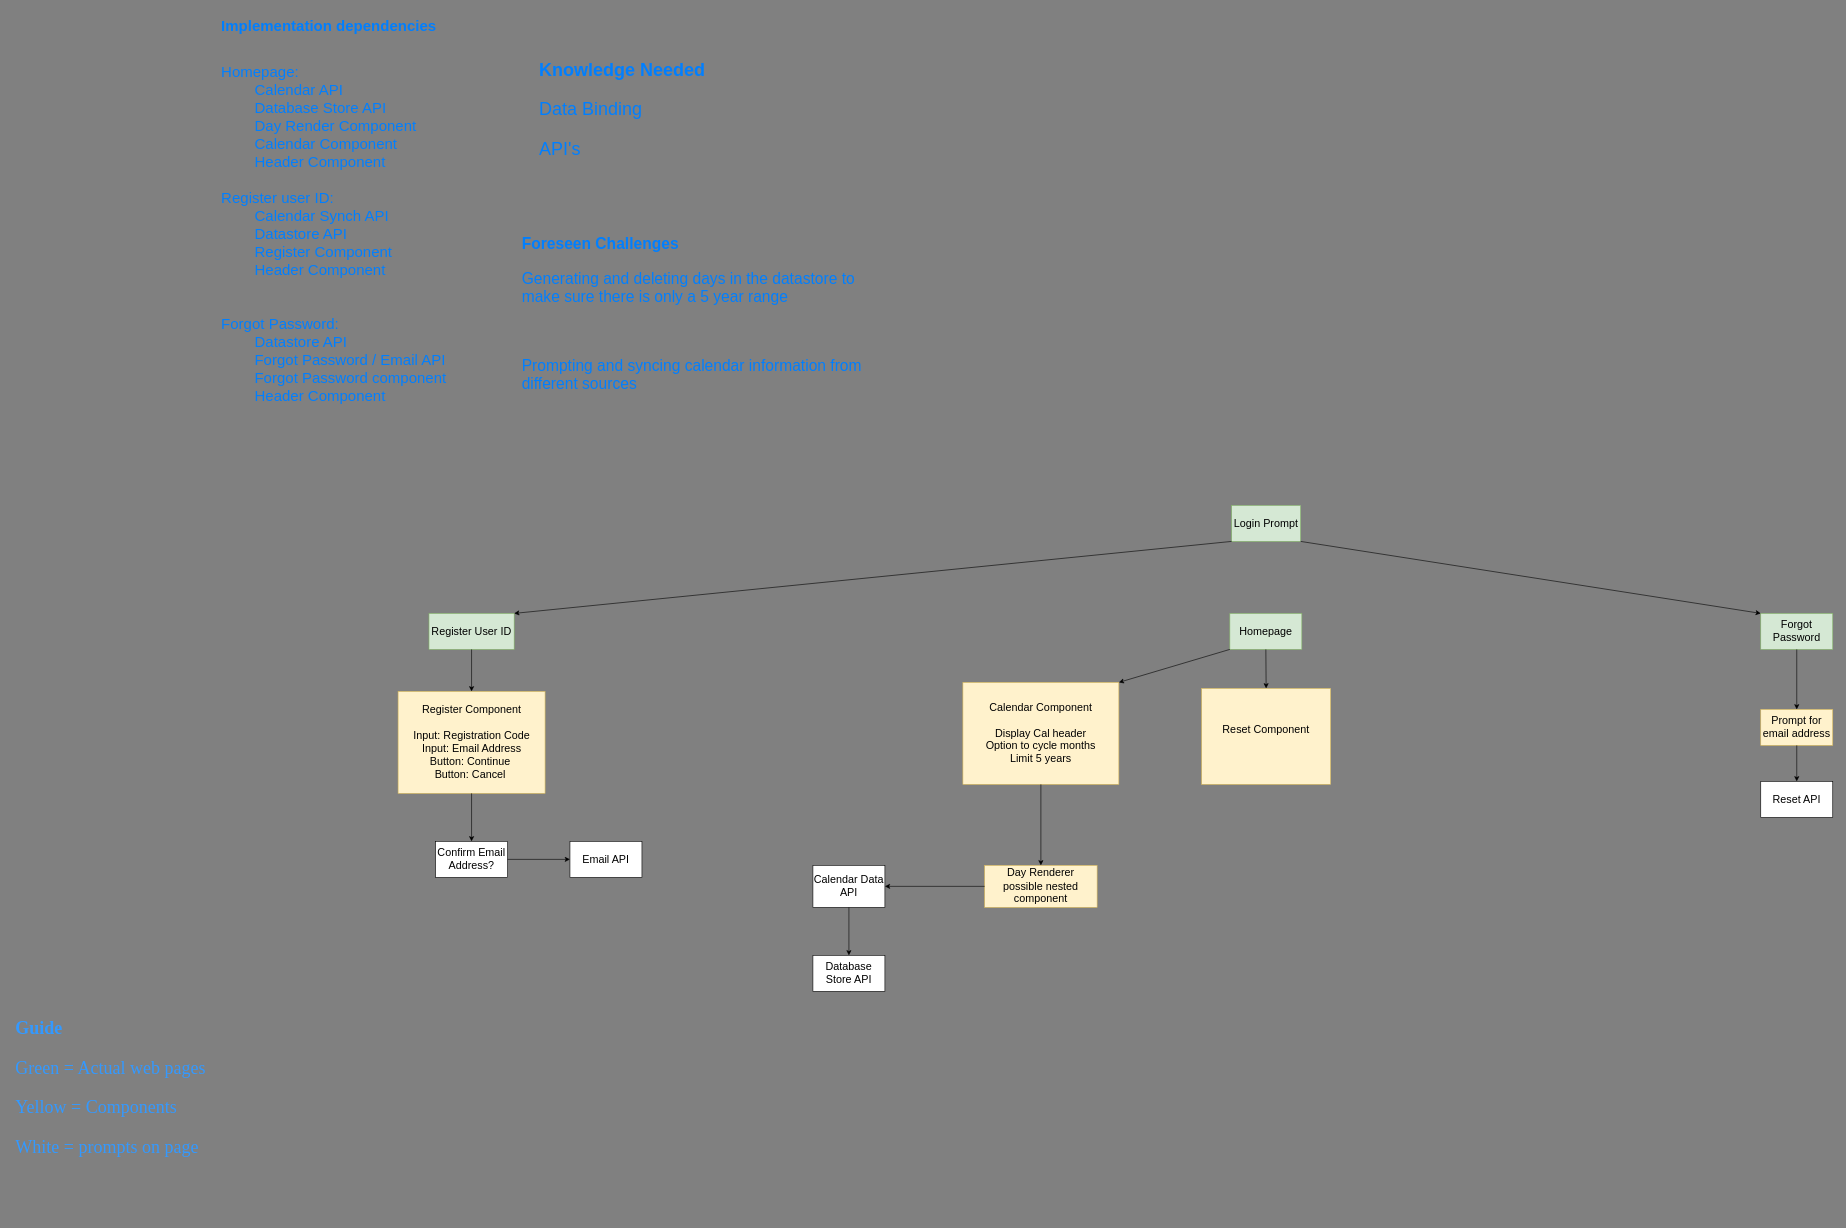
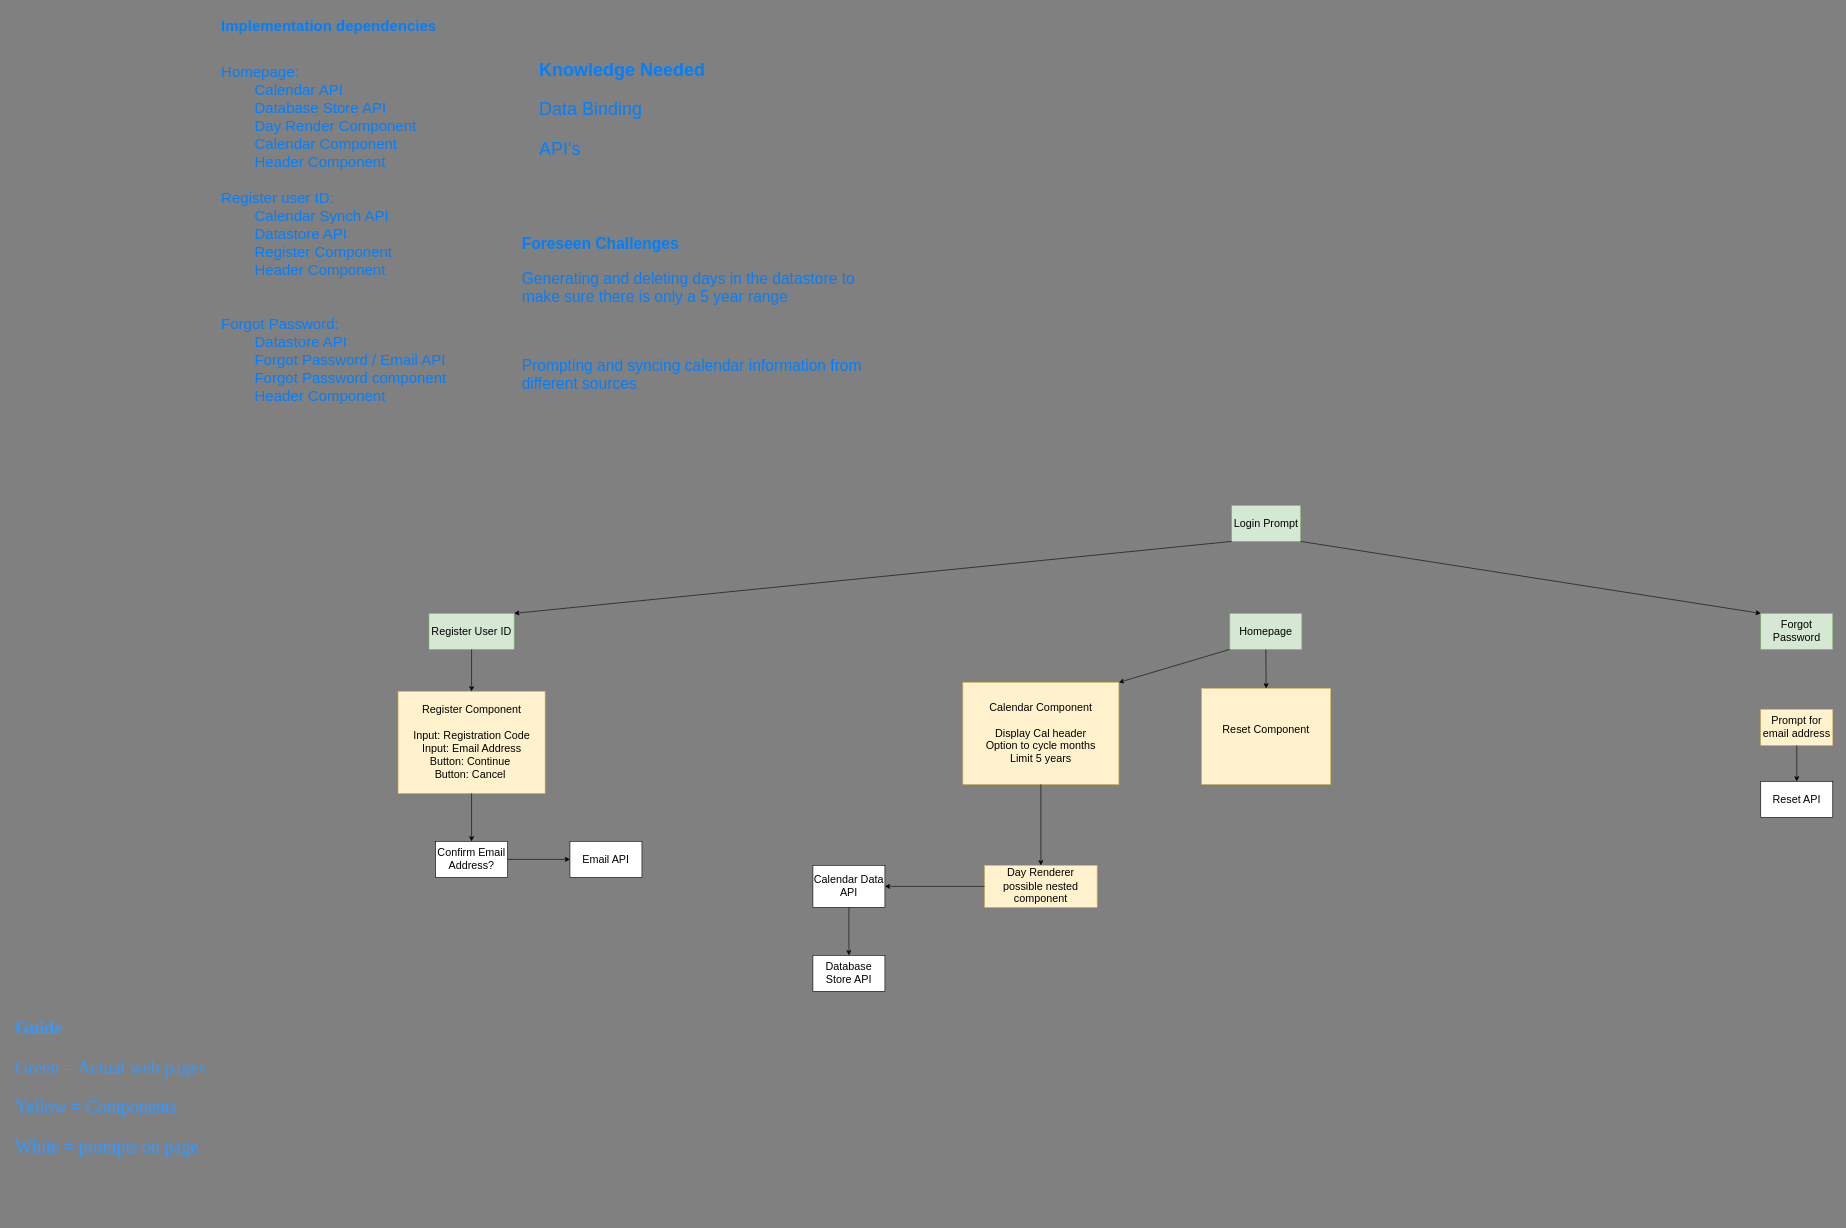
edge "Forgot Password" -> "Prompt for email address": removed
